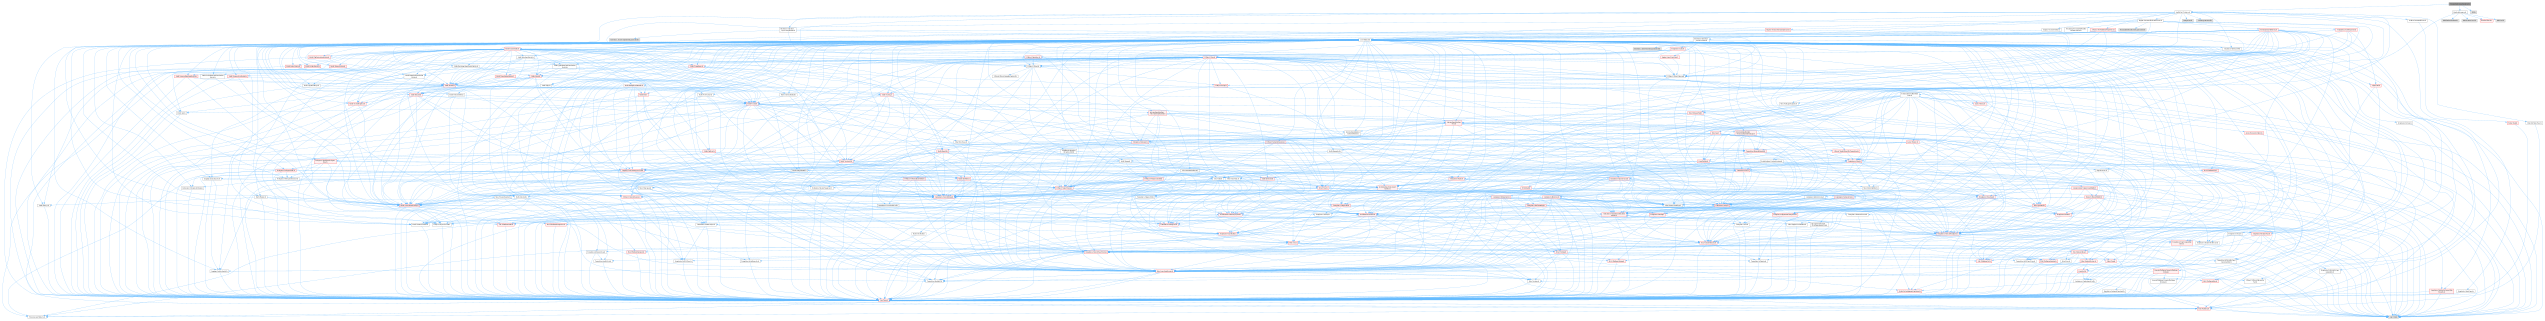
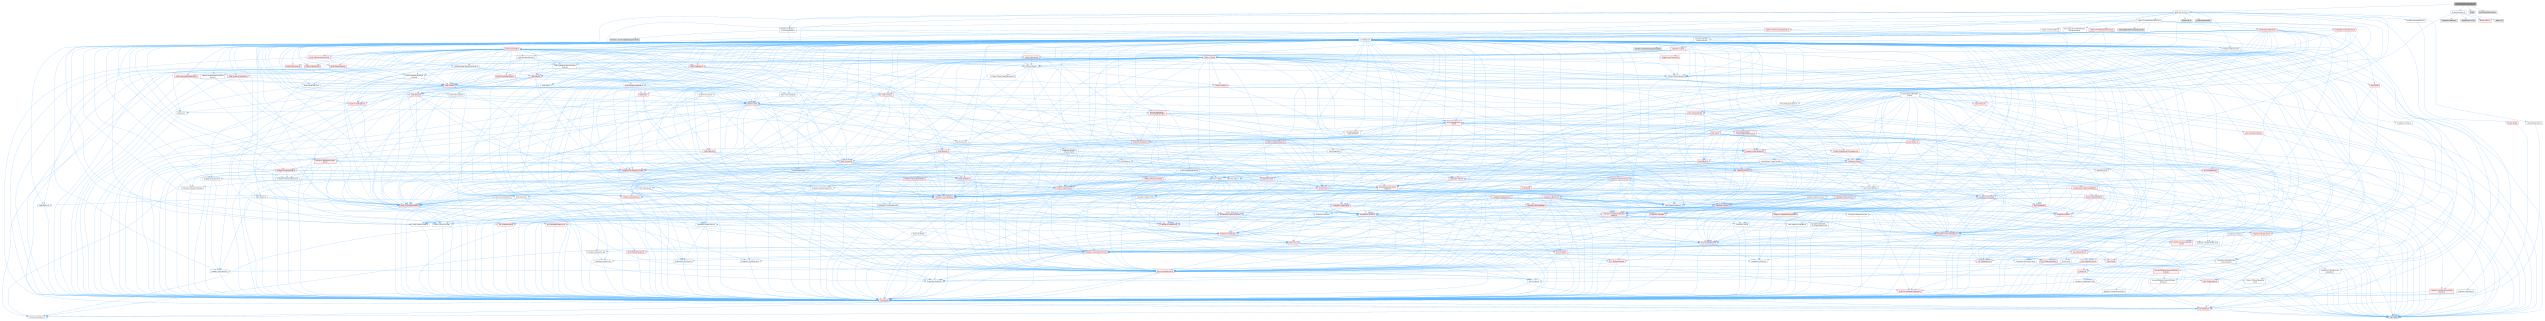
node "RHITextureReference.h": added
